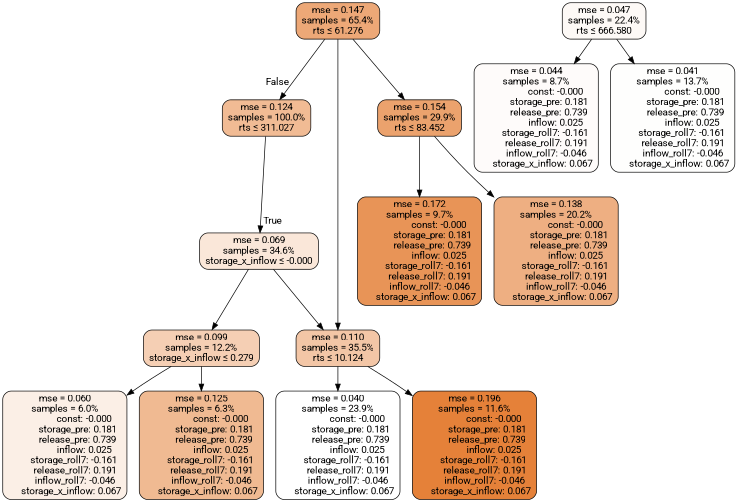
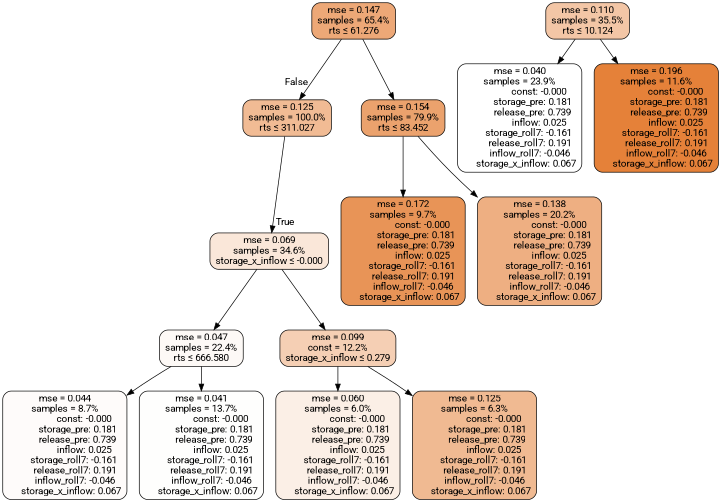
node "mse = 0.124 samples = 100.0% rts ≤ 311.027": label "mse = 0.124 samples = 100.0% rts ≤ 311.027" -> "mse = 0.125 samples = 100.0% rts ≤ 311.027"
node "mse = 0.154 samples = 29.9% rts ≤ 83.452": label "mse = 0.154 samples = 29.9% rts ≤ 83.452" -> "mse = 0.154 samples = 79.9% rts ≤ 83.452"
edge "mse = 0.147 samples = 65.4% rts ≤ 61.276" -> "mse = 0.110 samples = 35.5% rts ≤ 10.124": removed
edge "mse = 0.069 samples = 34.6% storage_x_inflow ≤ -0.000" -> "mse = 0.110 samples = 35.5% rts ≤ 10.124": now "mse = 0.069 samples = 34.6% storage_x_inflow ≤ -0.000" -> "mse = 0.047 samples = 22.4% rts ≤ 666.580"
node "mse = 0.099 samples = 12.2% storage_x_inflow ≤ 0.279": label "mse = 0.099 samples = 12.2% storage_x_inflow ≤ 0.279" -> "mse = 0.099 const = 12.2% storage_x_inflow ≤ 0.279"
